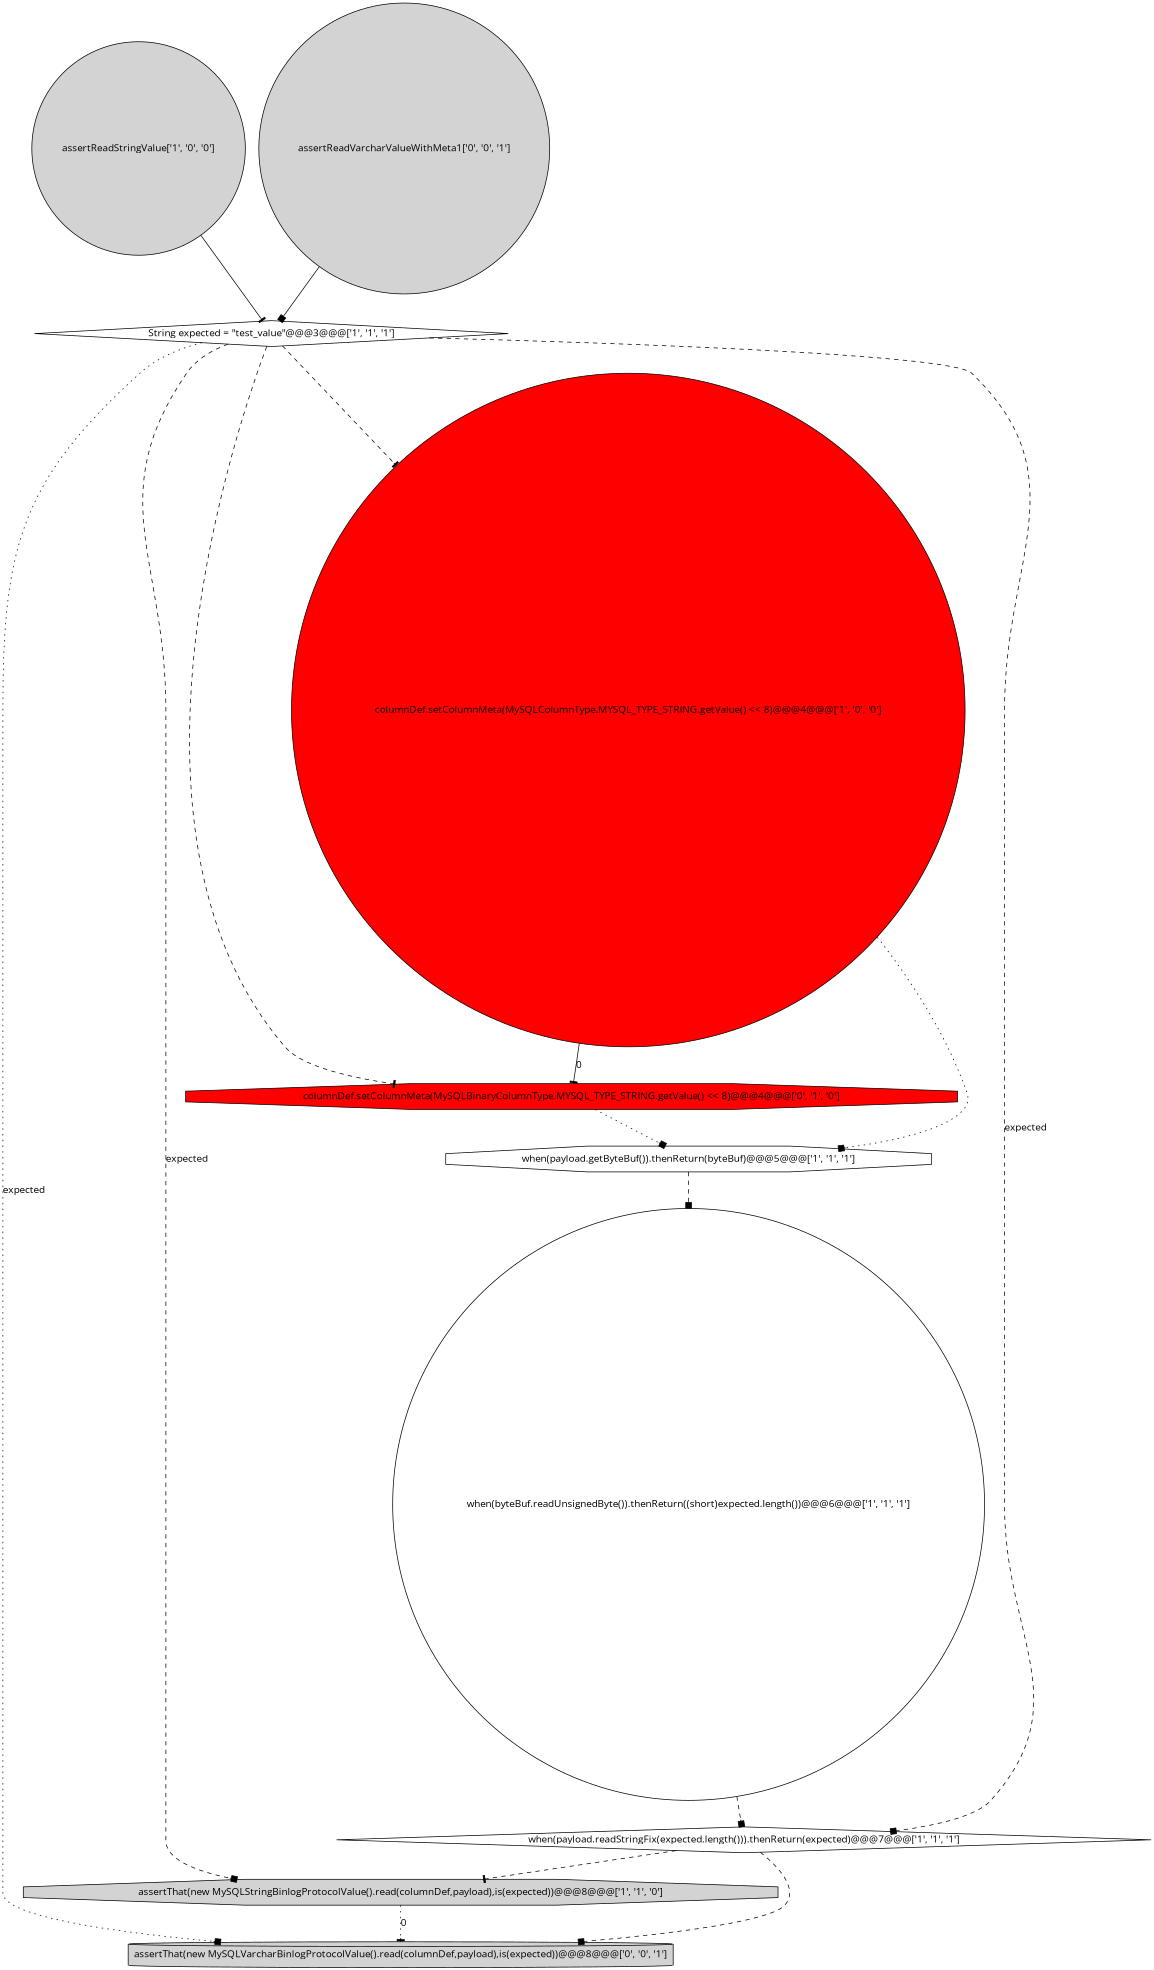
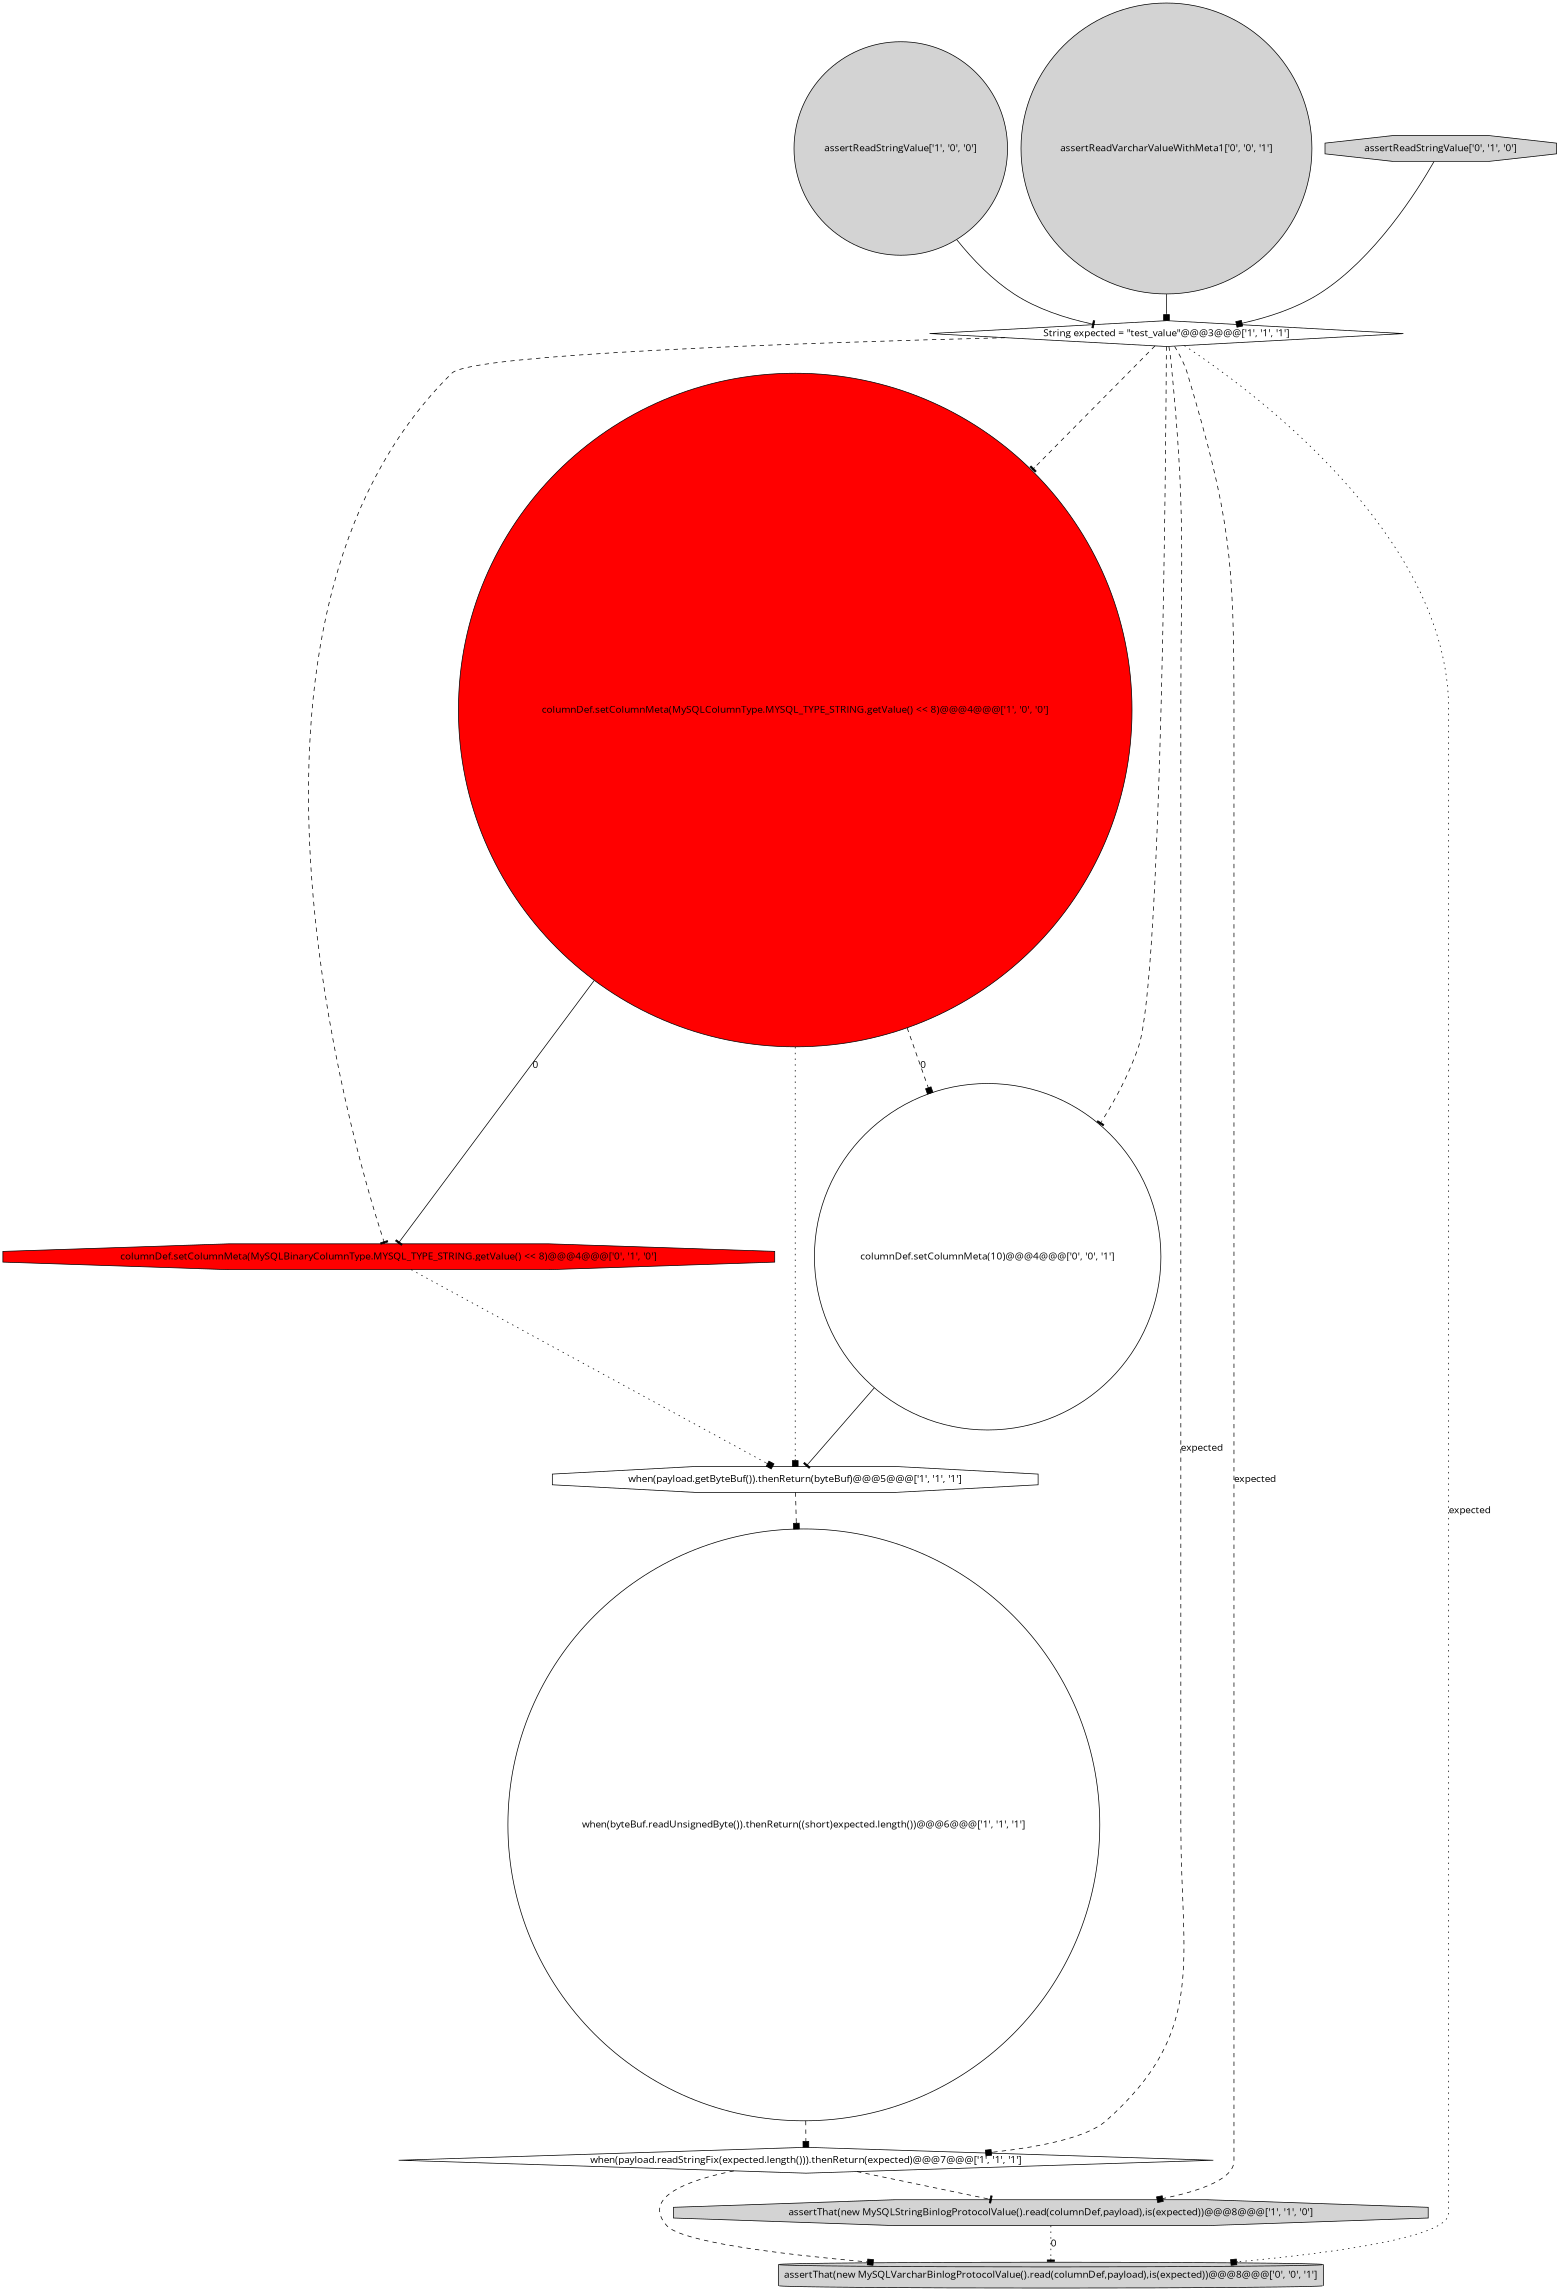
node "assertReadStringValue['0', '1', '0']": added
node "columnDef.setColumnMeta(10)@@@4@@@['0', '0', '1']": added
